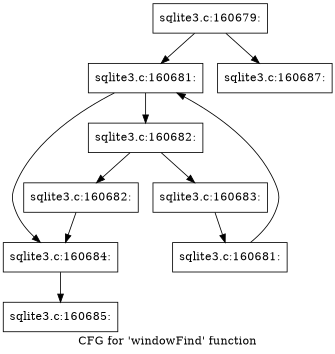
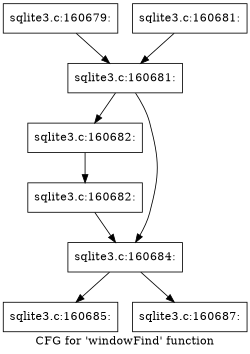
edge "sqlite3.c:160679:" -> "sqlite3.c:160687:": now "sqlite3.c:160684:" -> "sqlite3.c:160687:"
node "sqlite3.c:160683:": removed
